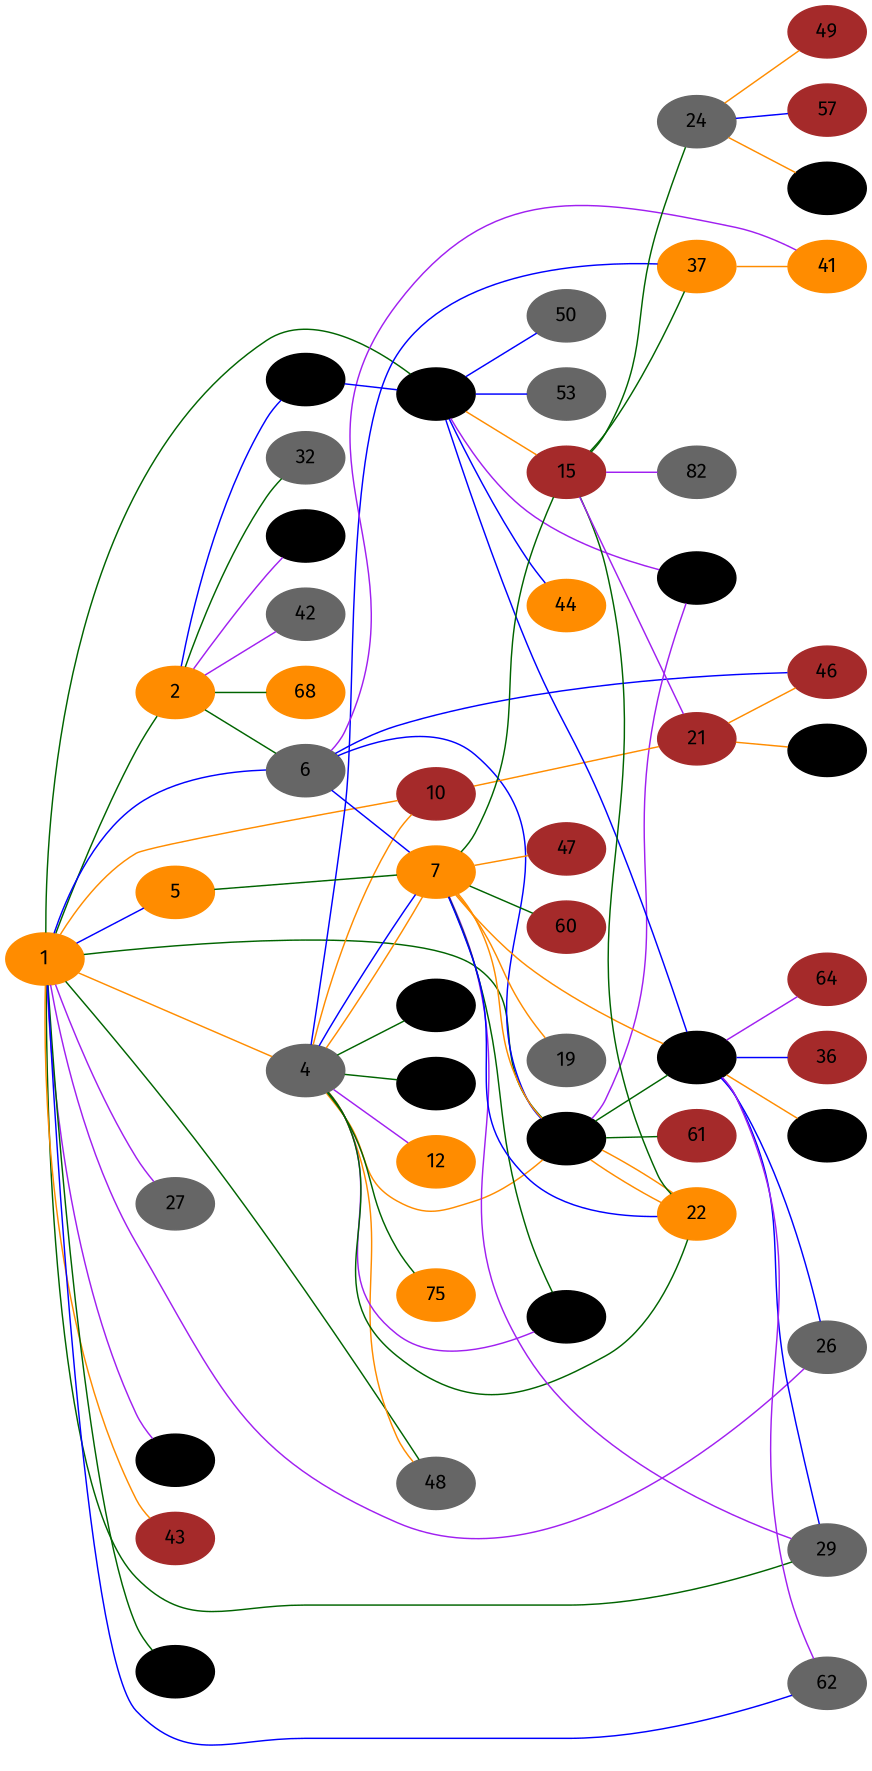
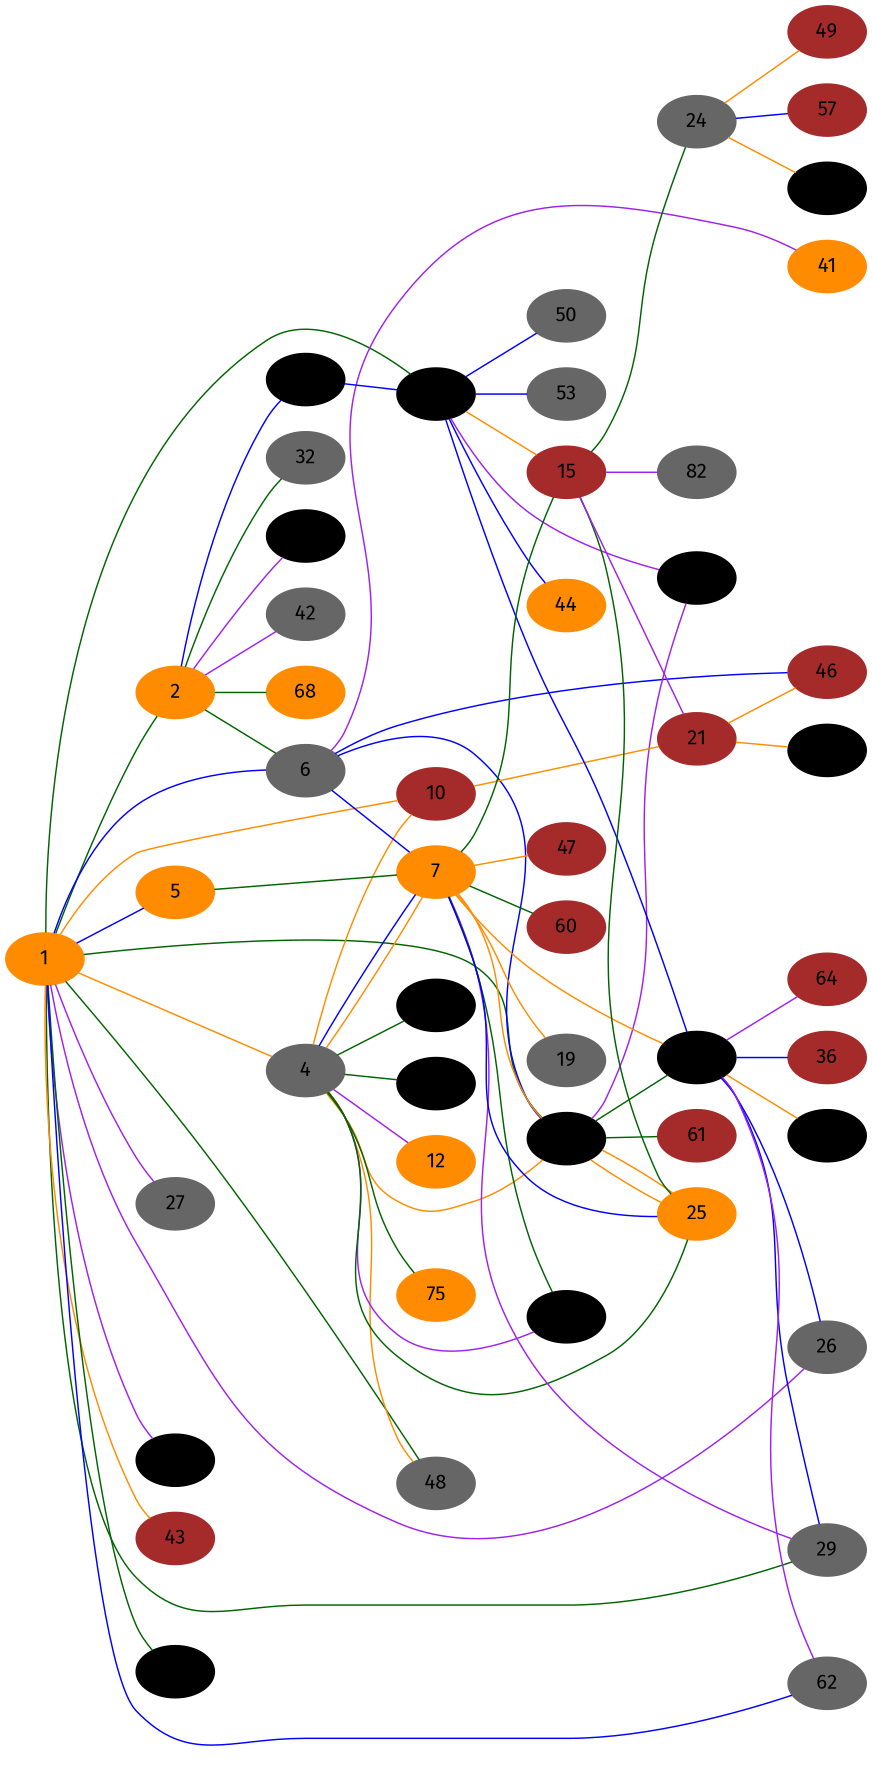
node "37": removed
node "22": label "22" -> "25"
